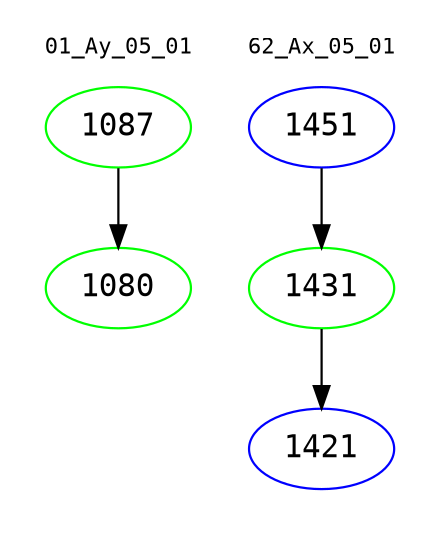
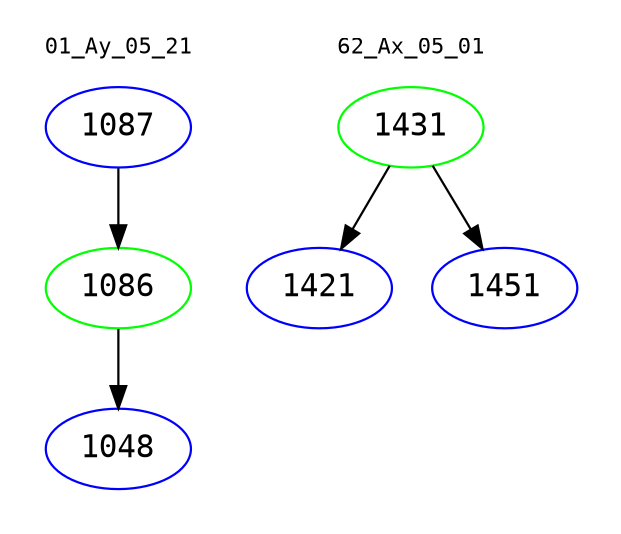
cluster "01_Ay_05_01": label "01_Ay_05_01" -> "01_Ay_05_21"
node "1087": color green -> blue
edge "1451" -> "1431": reversed
node "1080": label "1080" -> "1086"
node "1048": added
